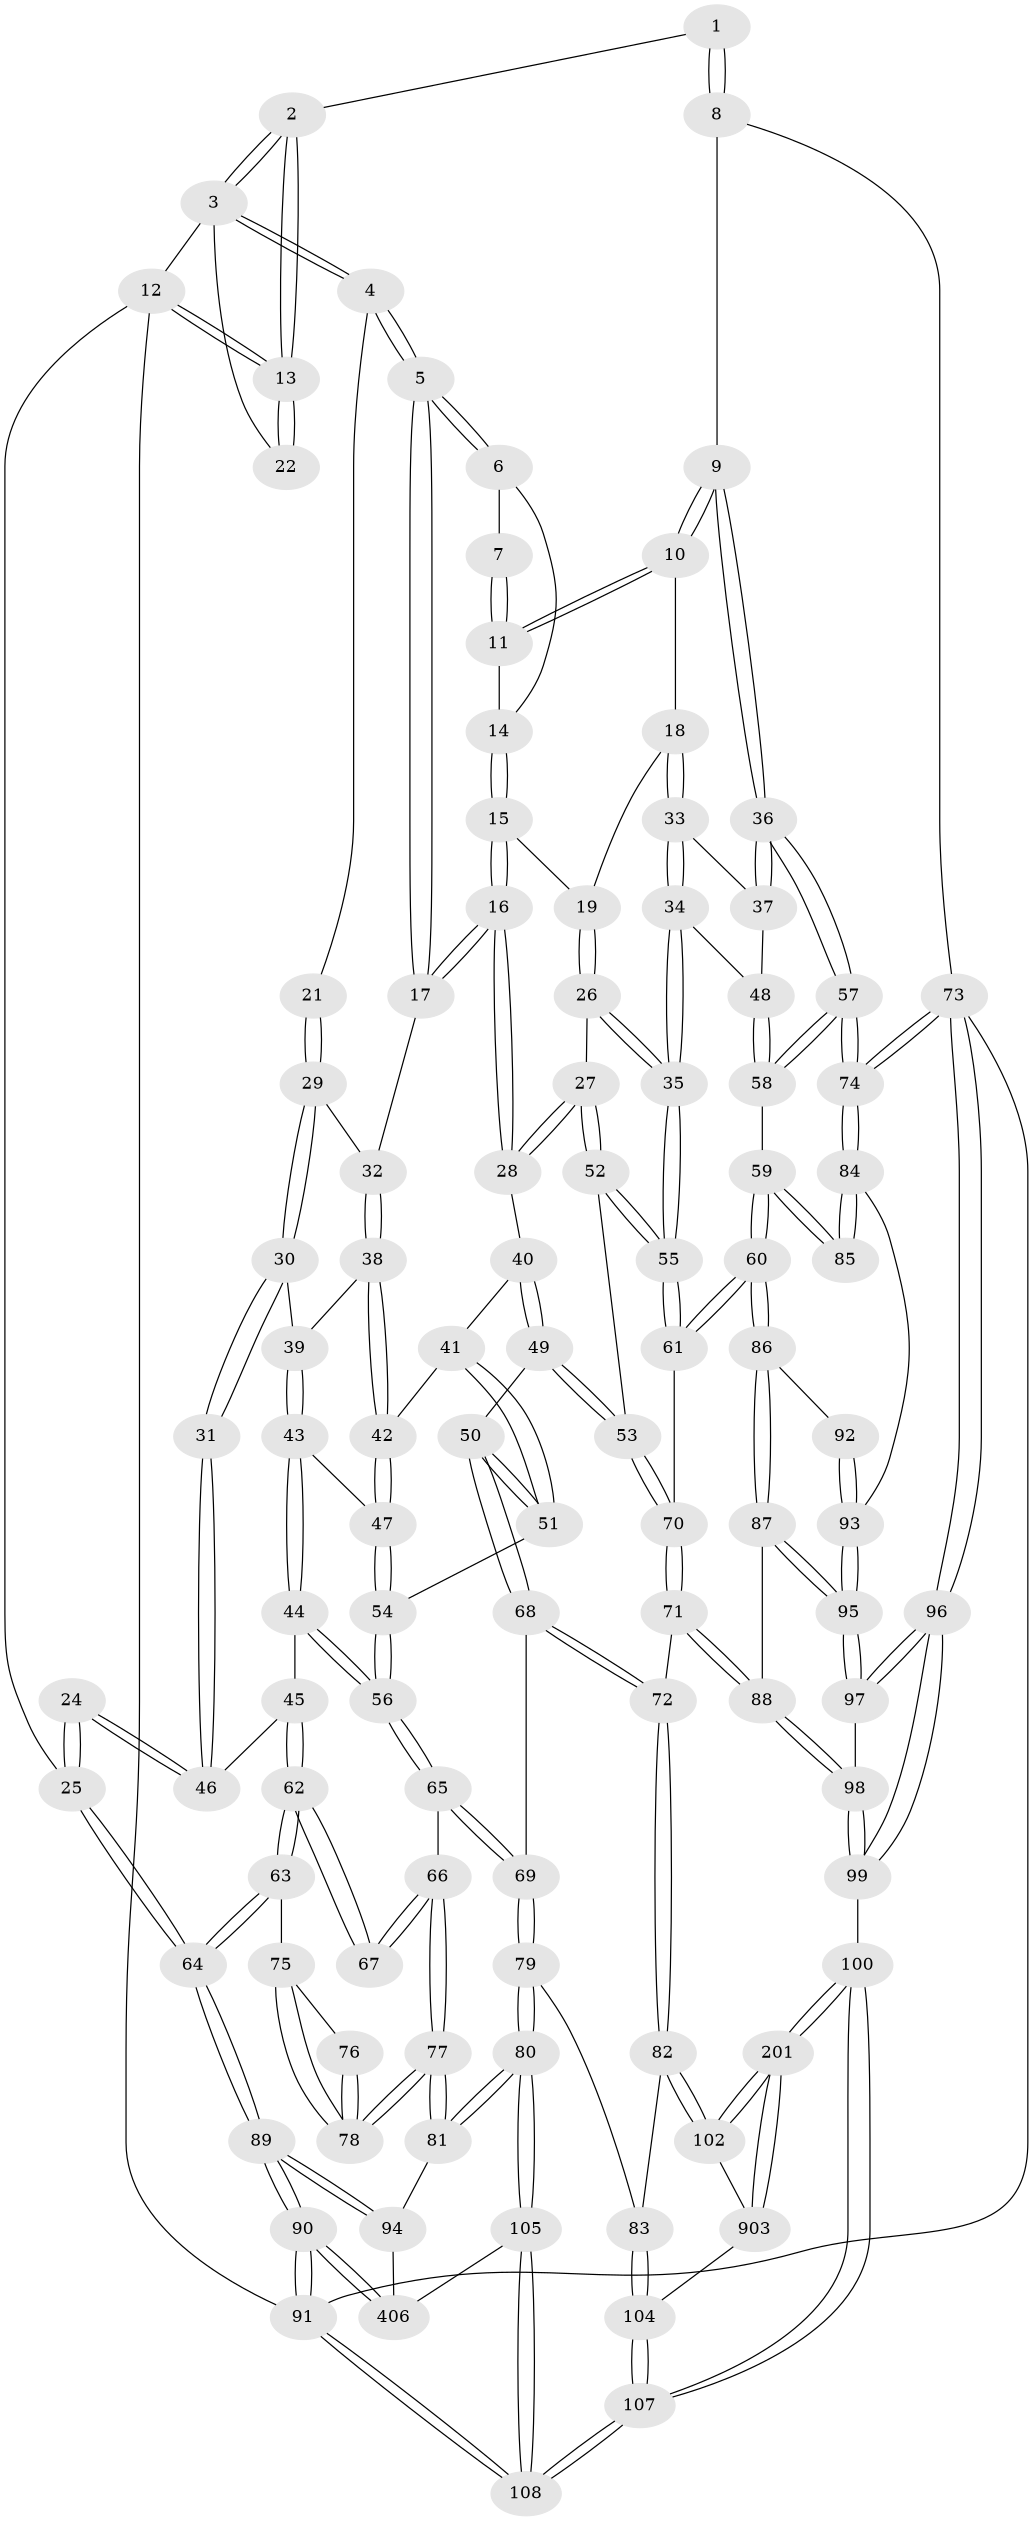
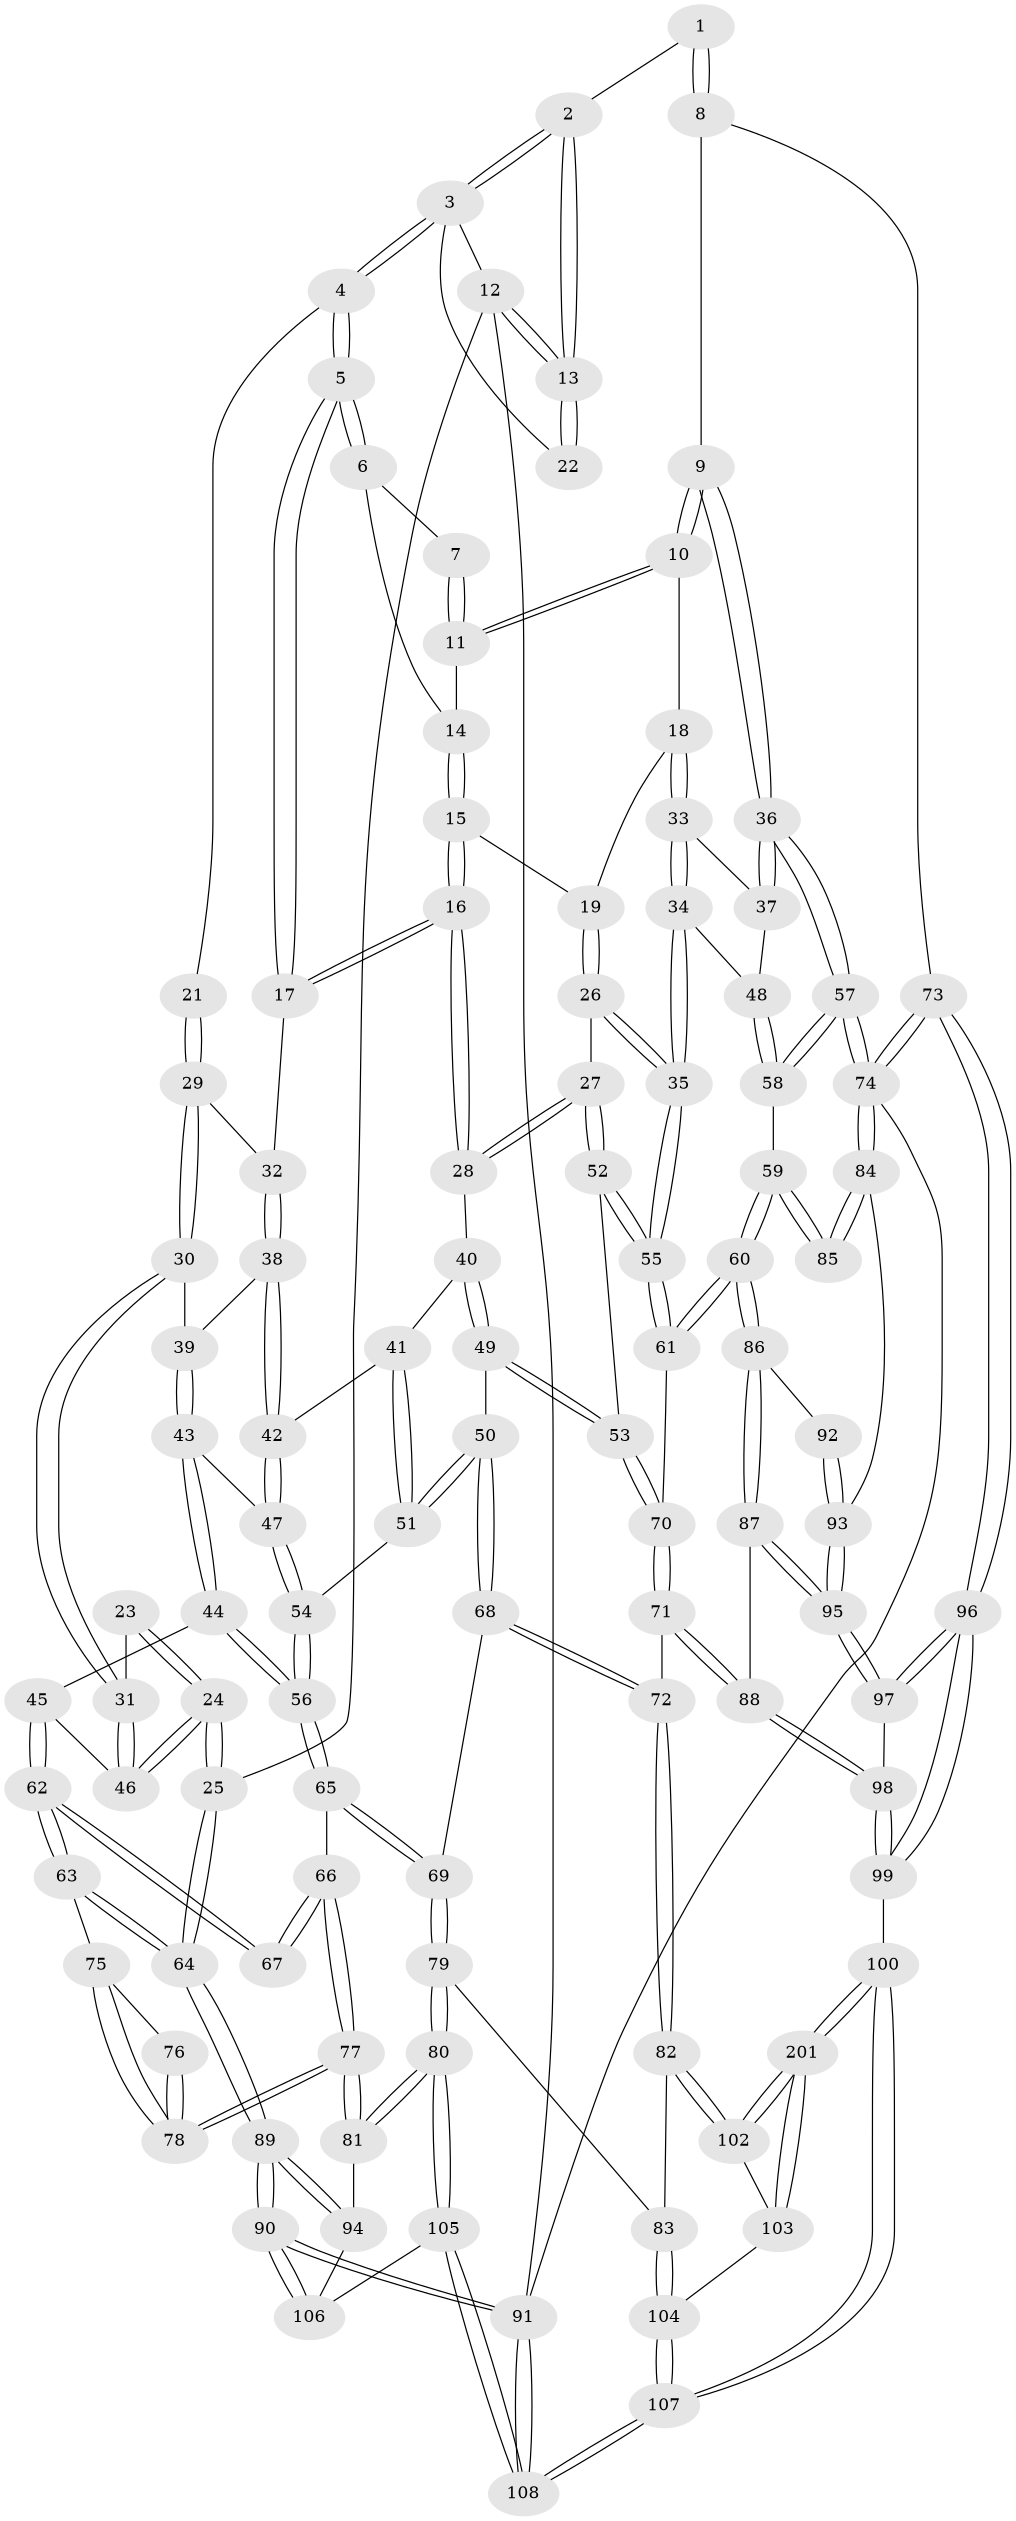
node "23": added
edge "73" -- "91": now "74" -- "91"
node "903": label "903" -> "103"
node "406": label "406" -> "106"
